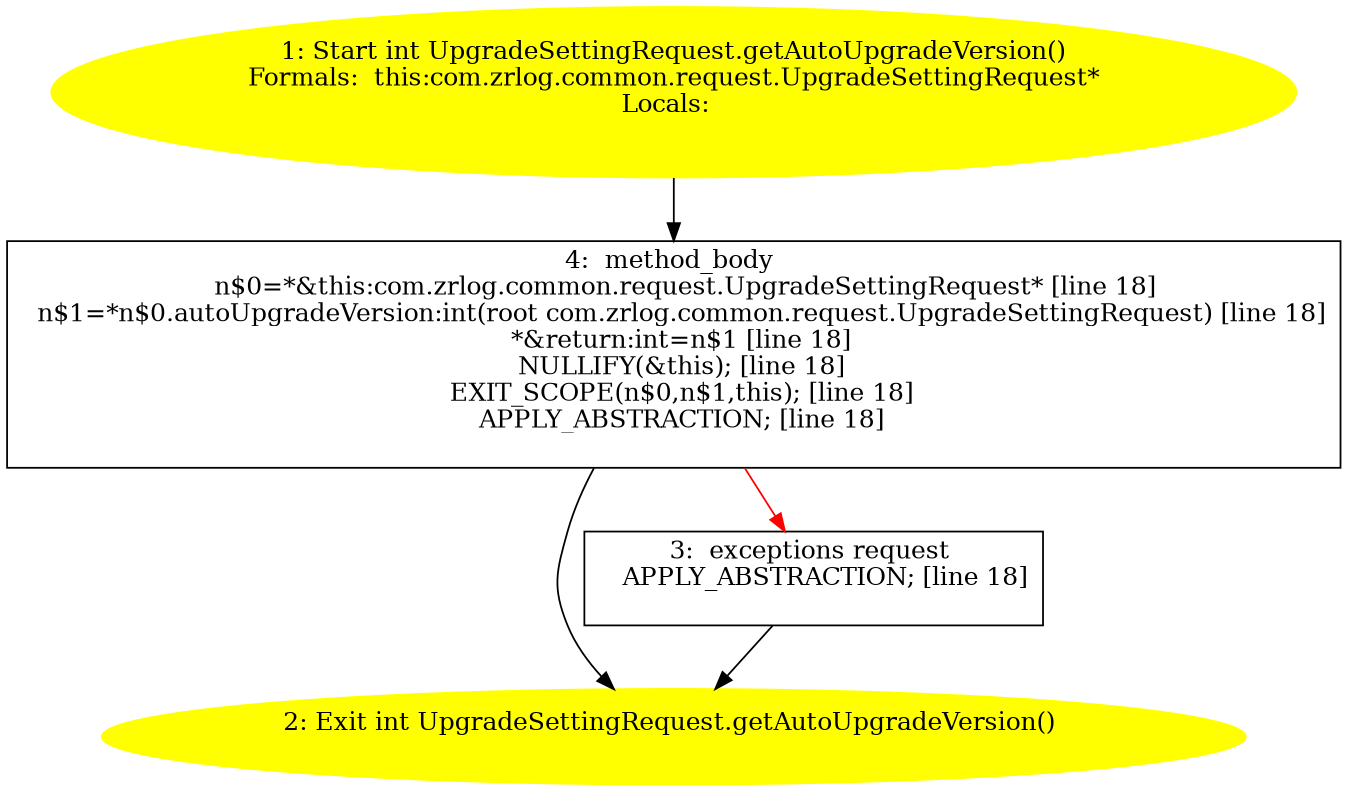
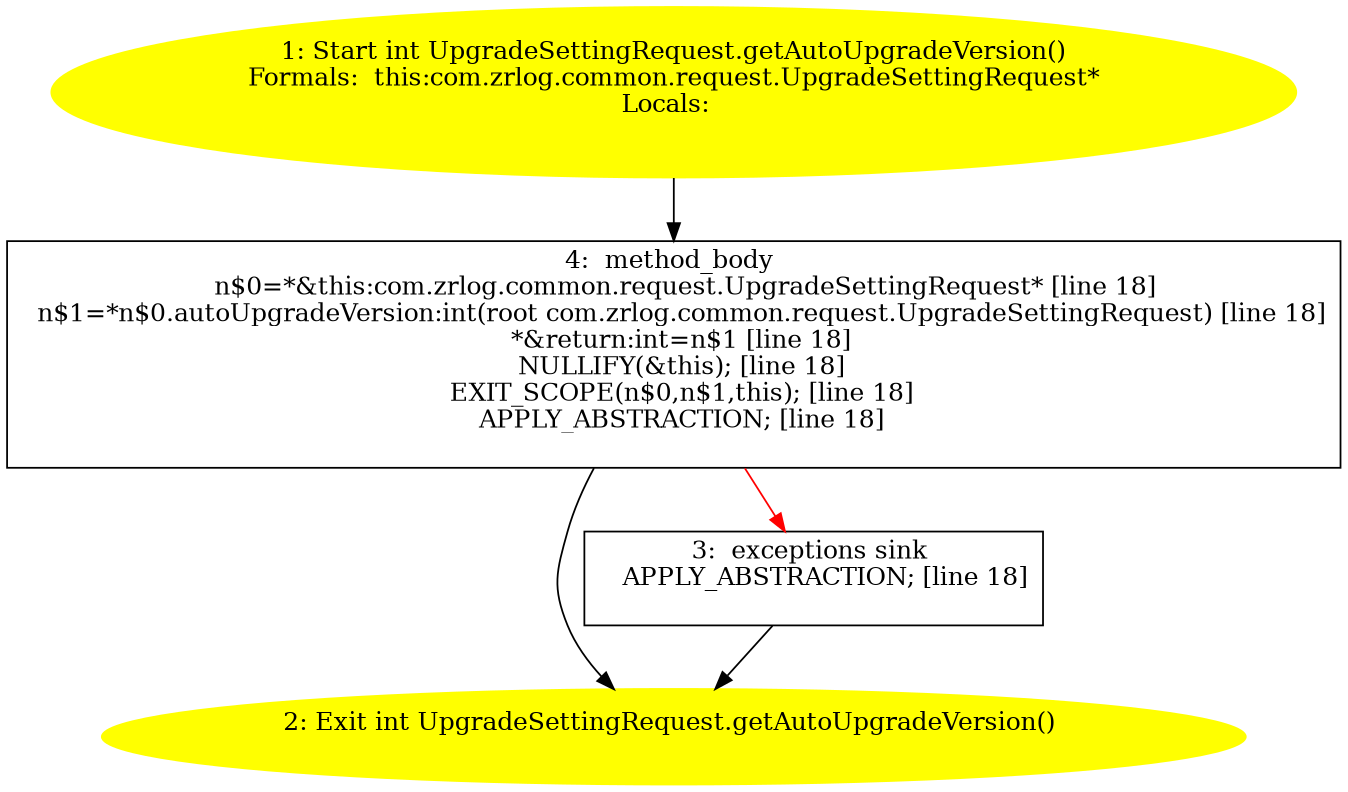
node "3:  exceptions request APPLY_ABSTRACTION; [line 18]": label "3:  exceptions request APPLY_ABSTRACTION; [line 18]" -> "3:  exceptions sink APPLY_ABSTRACTION; [line 18]"
